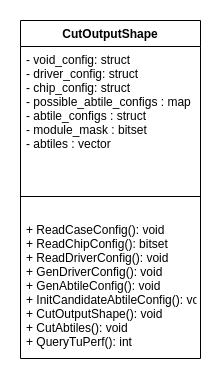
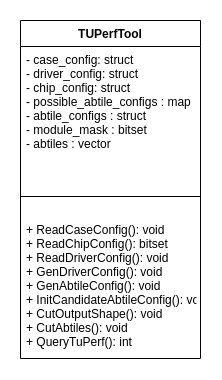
node "CutOutputShape": label "CutOutputShape" -> "TUPerfTool"
node "- void_config: struct - driver_config: struct - chip_config: struct - possible_abtile_configs : map - abtile_configs : struct - module_mask : bitset - abtiles : vector": label "- void_config: struct - driver_config: struct - chip_config: struct - possible_abtile_configs : map - abtile_configs : struct - module_mask : bitset - abtiles : vector" -> "- case_config: struct - driver_config: struct - chip_config: struct - possible_abtile_configs : map - abtile_configs : struct - module_mask : bitset - abtiles : vector"
